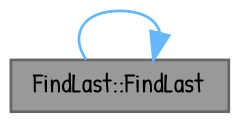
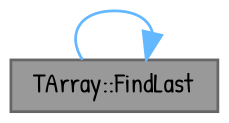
node "FindLast::FindLast": label "FindLast::FindLast" -> "TArray::FindLast"
